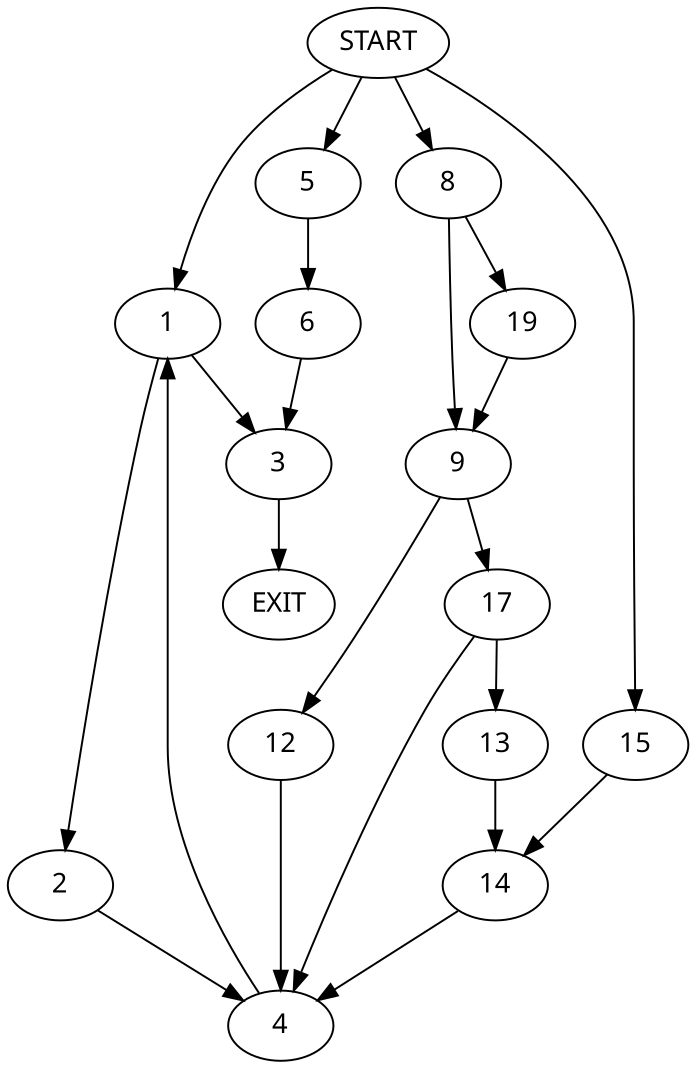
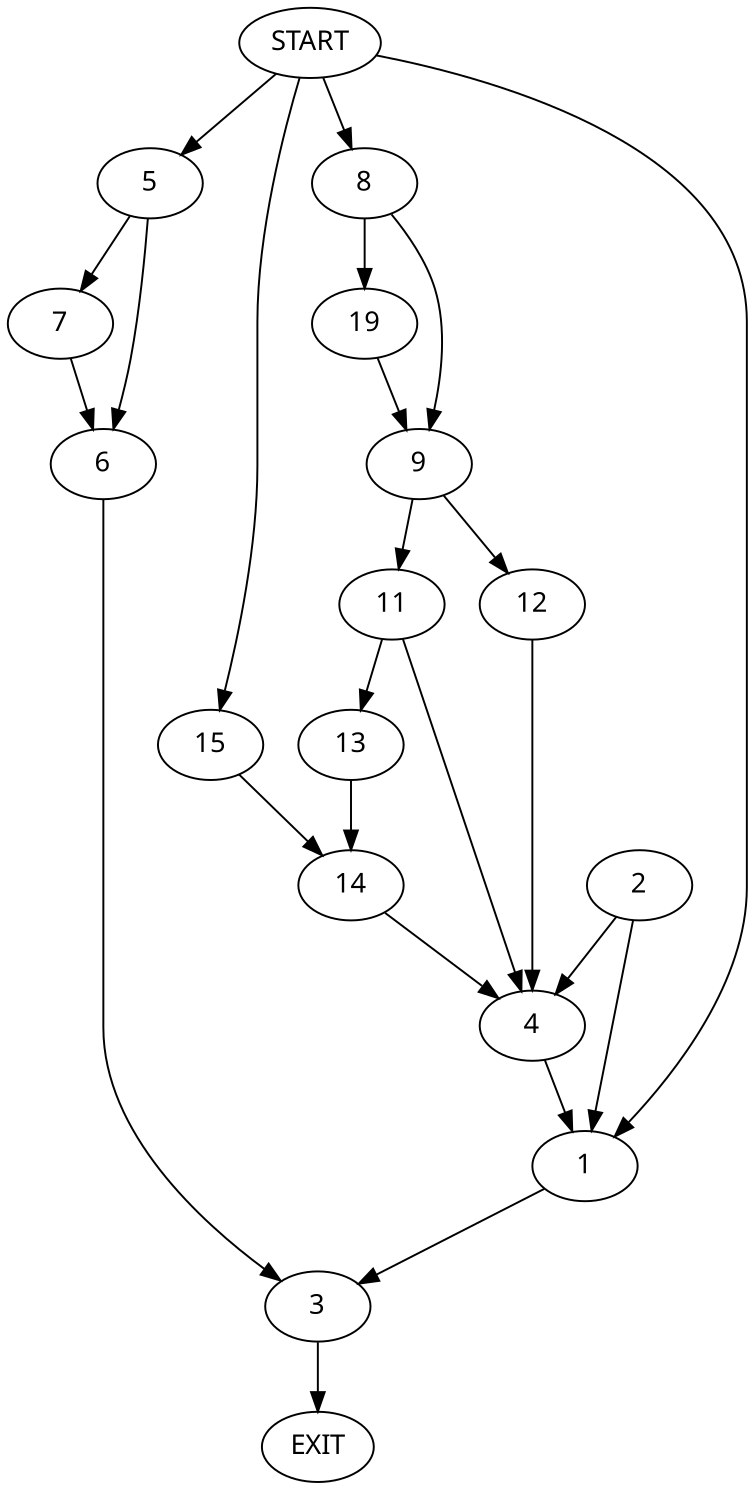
node "7": added
edge "1" -> "2": reversed
node "17": label "17" -> "11"
